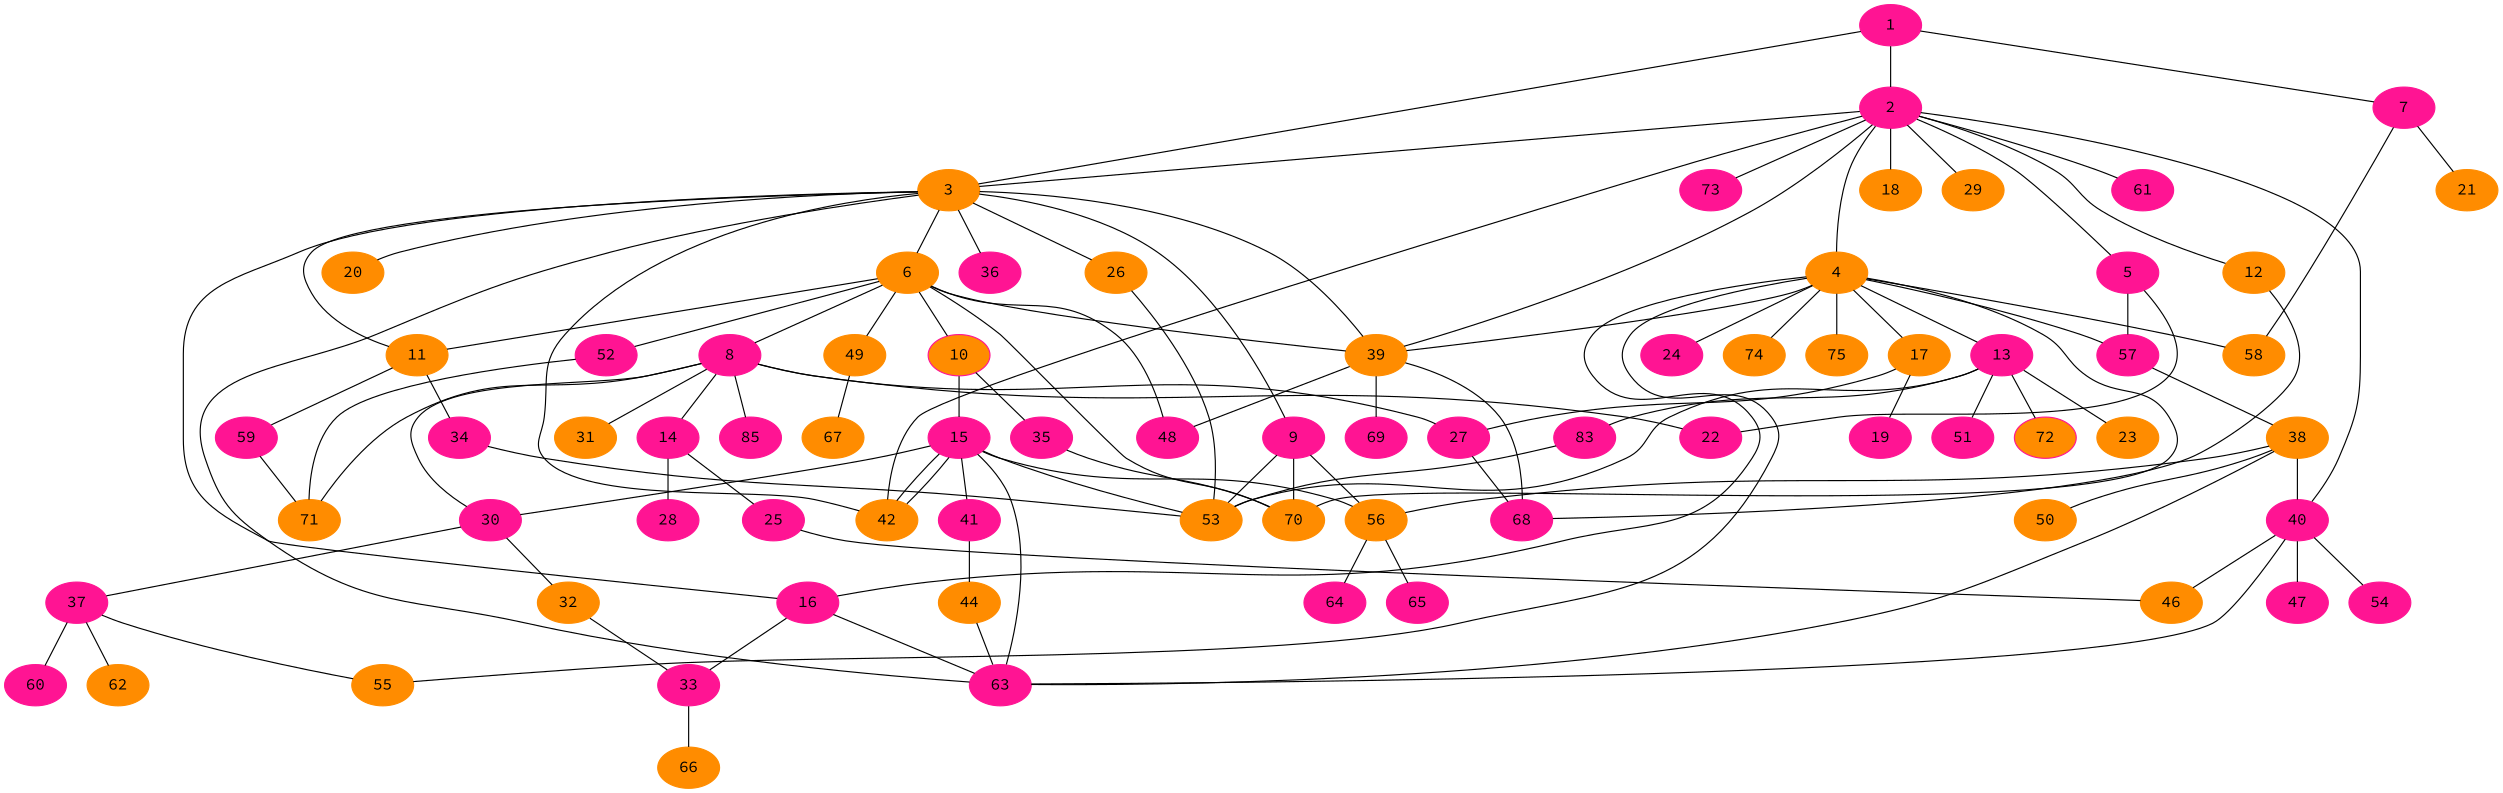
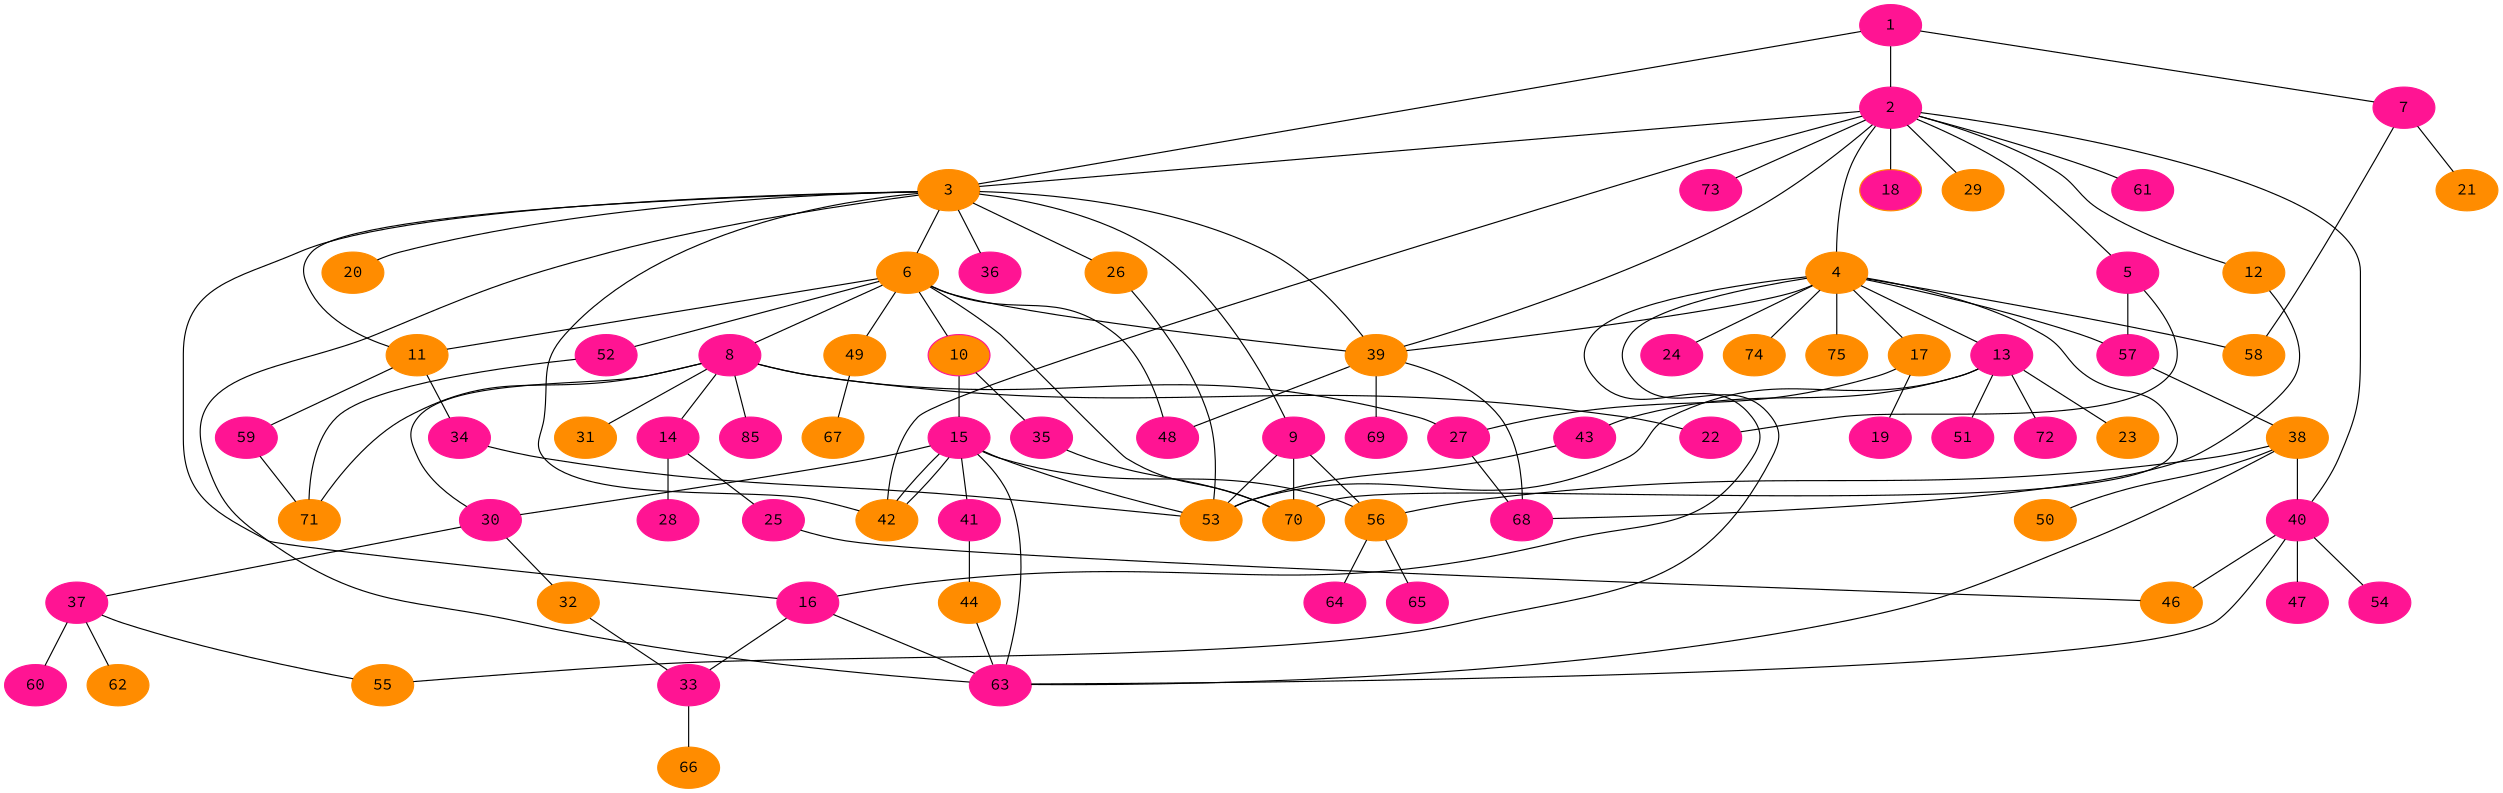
node "18": fillcolor darkorange -> deeppink
node "83": label "83" -> "43"
node "72": fillcolor darkorange -> deeppink
